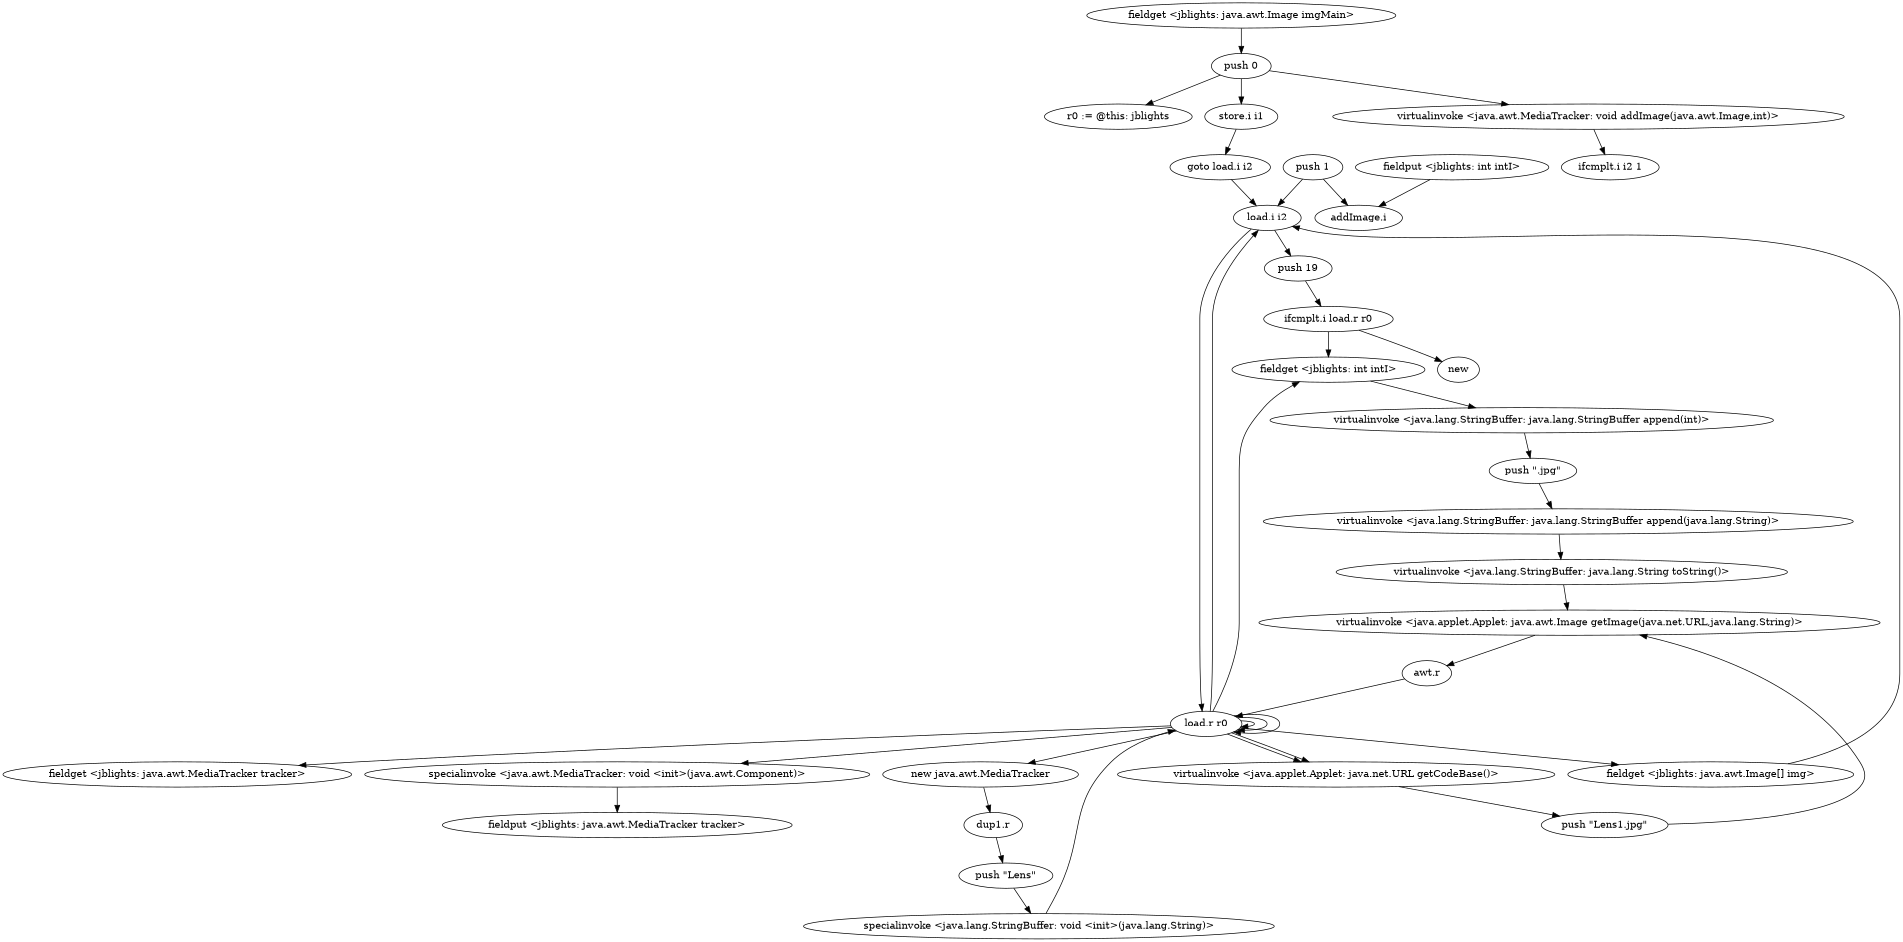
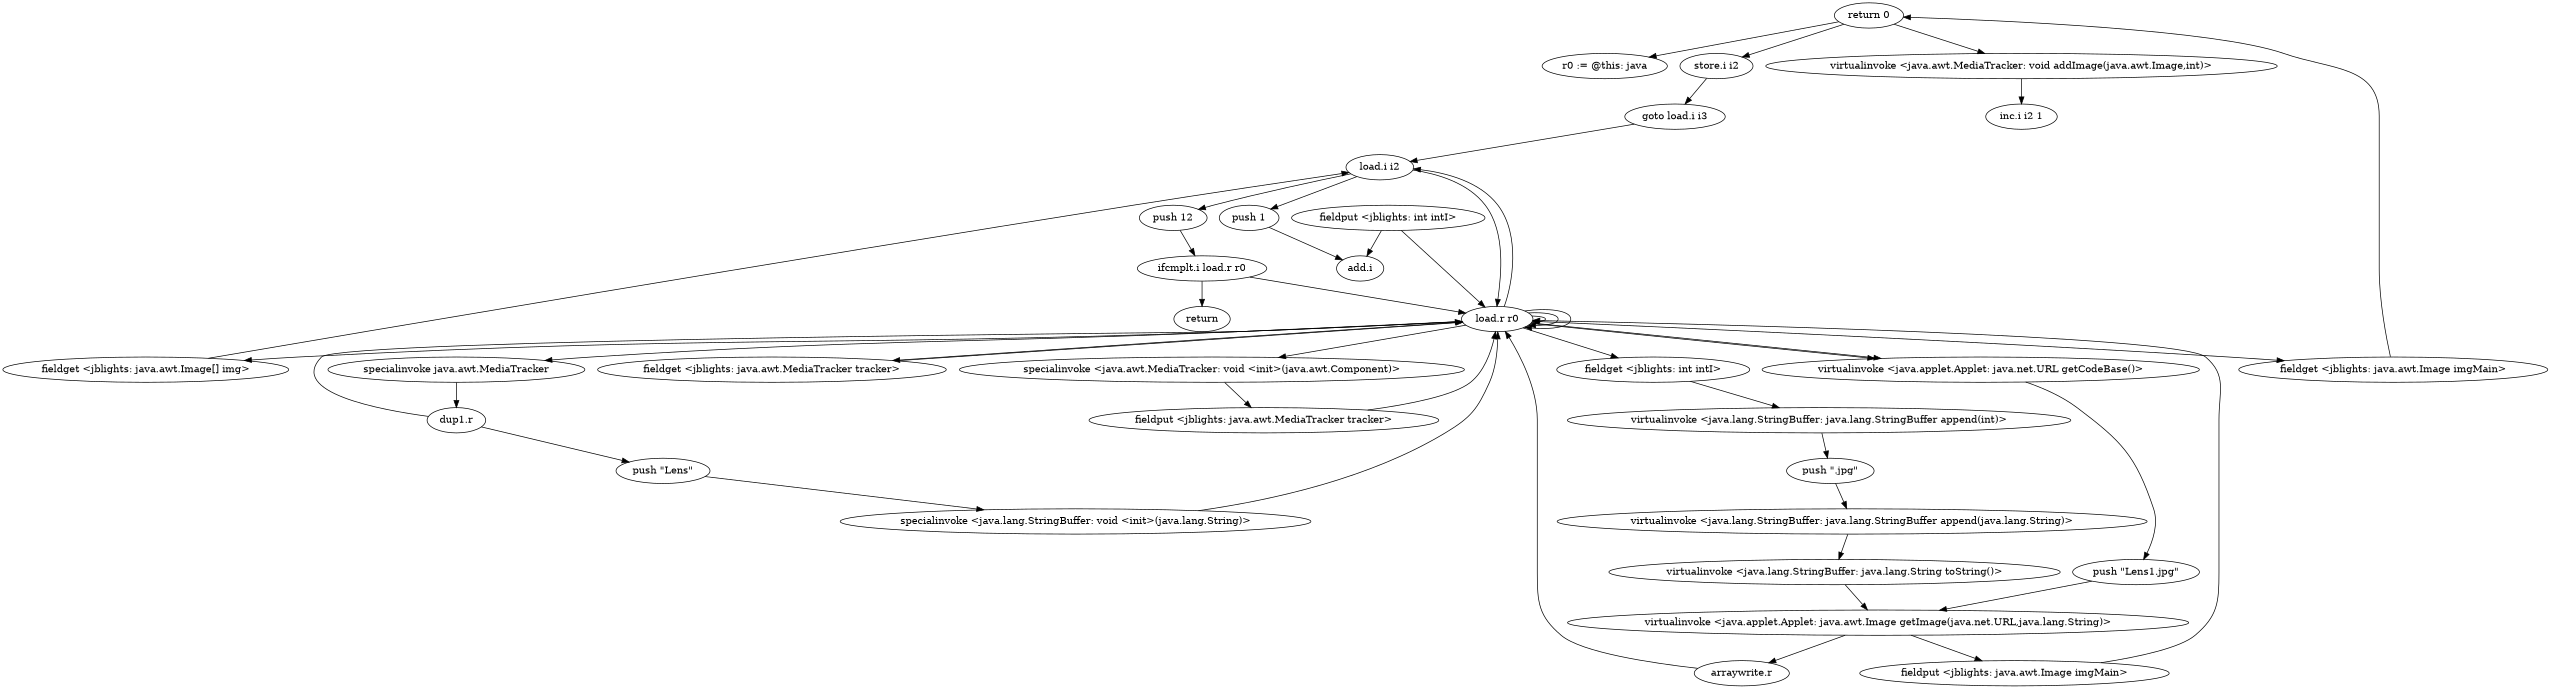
node "push 0": label "push 0" -> "return 0"
node "r0 := @this: jblights": label "r0 := @this: jblights" -> "r0 := @this: java"
node "store.i i1": label "store.i i1" -> "store.i i2"
node "goto load.i i2": label "goto load.i i2" -> "goto load.i i3"
node "ifcmplt.i i2 1": label "ifcmplt.i i2 1" -> "inc.i i2 1"
edge "push 1" -> "load.i i2": reversed
node "addImage.i": label "addImage.i" -> "add.i"
edge "fieldput <jblights: int intI>" -> "load.r r0": added
node "push 19": label "push 19" -> "push 12"
edge "dup1.r" -> "load.r r0": added
edge "load.r r0" -> "fieldget <jblights: java.awt.Image imgMain>": added
edge "ifcmplt.i load.r r0" -> "fieldget <jblights: int intI>": now "ifcmplt.i load.r r0" -> "load.r r0"
edge "fieldget <jblights: java.awt.MediaTracker tracker>" -> "load.r r0": added
node "new": label "new" -> "return"
edge "fieldput <jblights: java.awt.MediaTracker tracker>" -> "load.r r0": added
node "awt.r": label "awt.r" -> "arraywrite.r"
node "fieldput <jblights: java.awt.Image imgMain>": added
node "new java.awt.MediaTracker": label "new java.awt.MediaTracker" -> "specialinvoke java.awt.MediaTracker"
